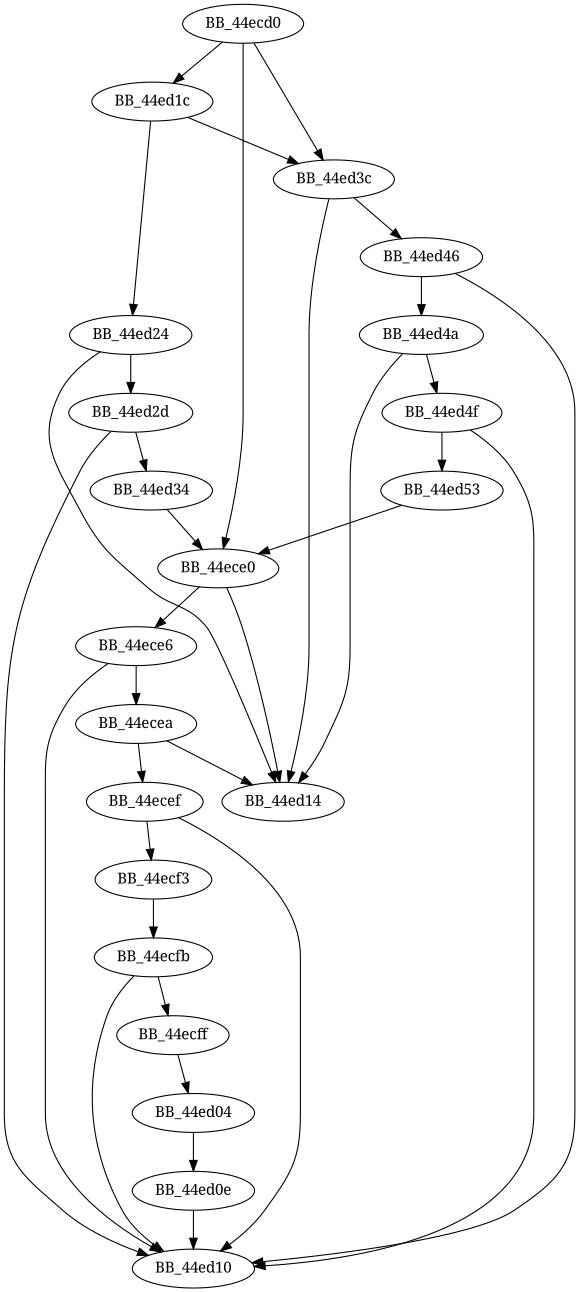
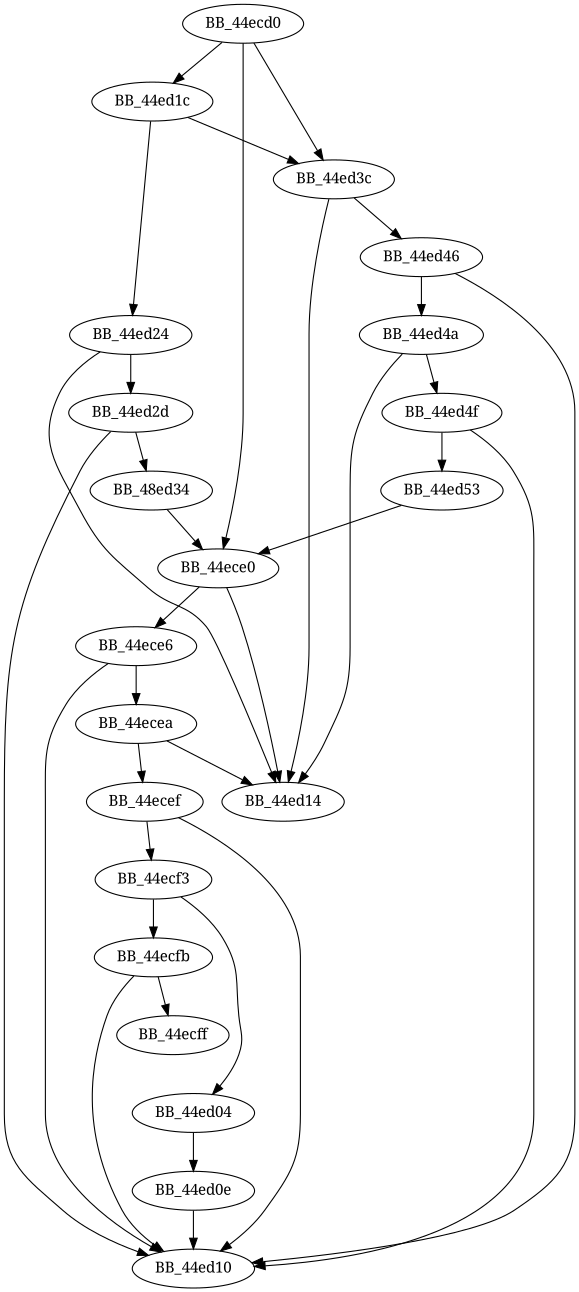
node "BB_44ed34": label "BB_44ed34" -> "BB_48ed34"
edge "BB_44ecff" -> "BB_44ed04": now "BB_44ecf3" -> "BB_44ed04"
